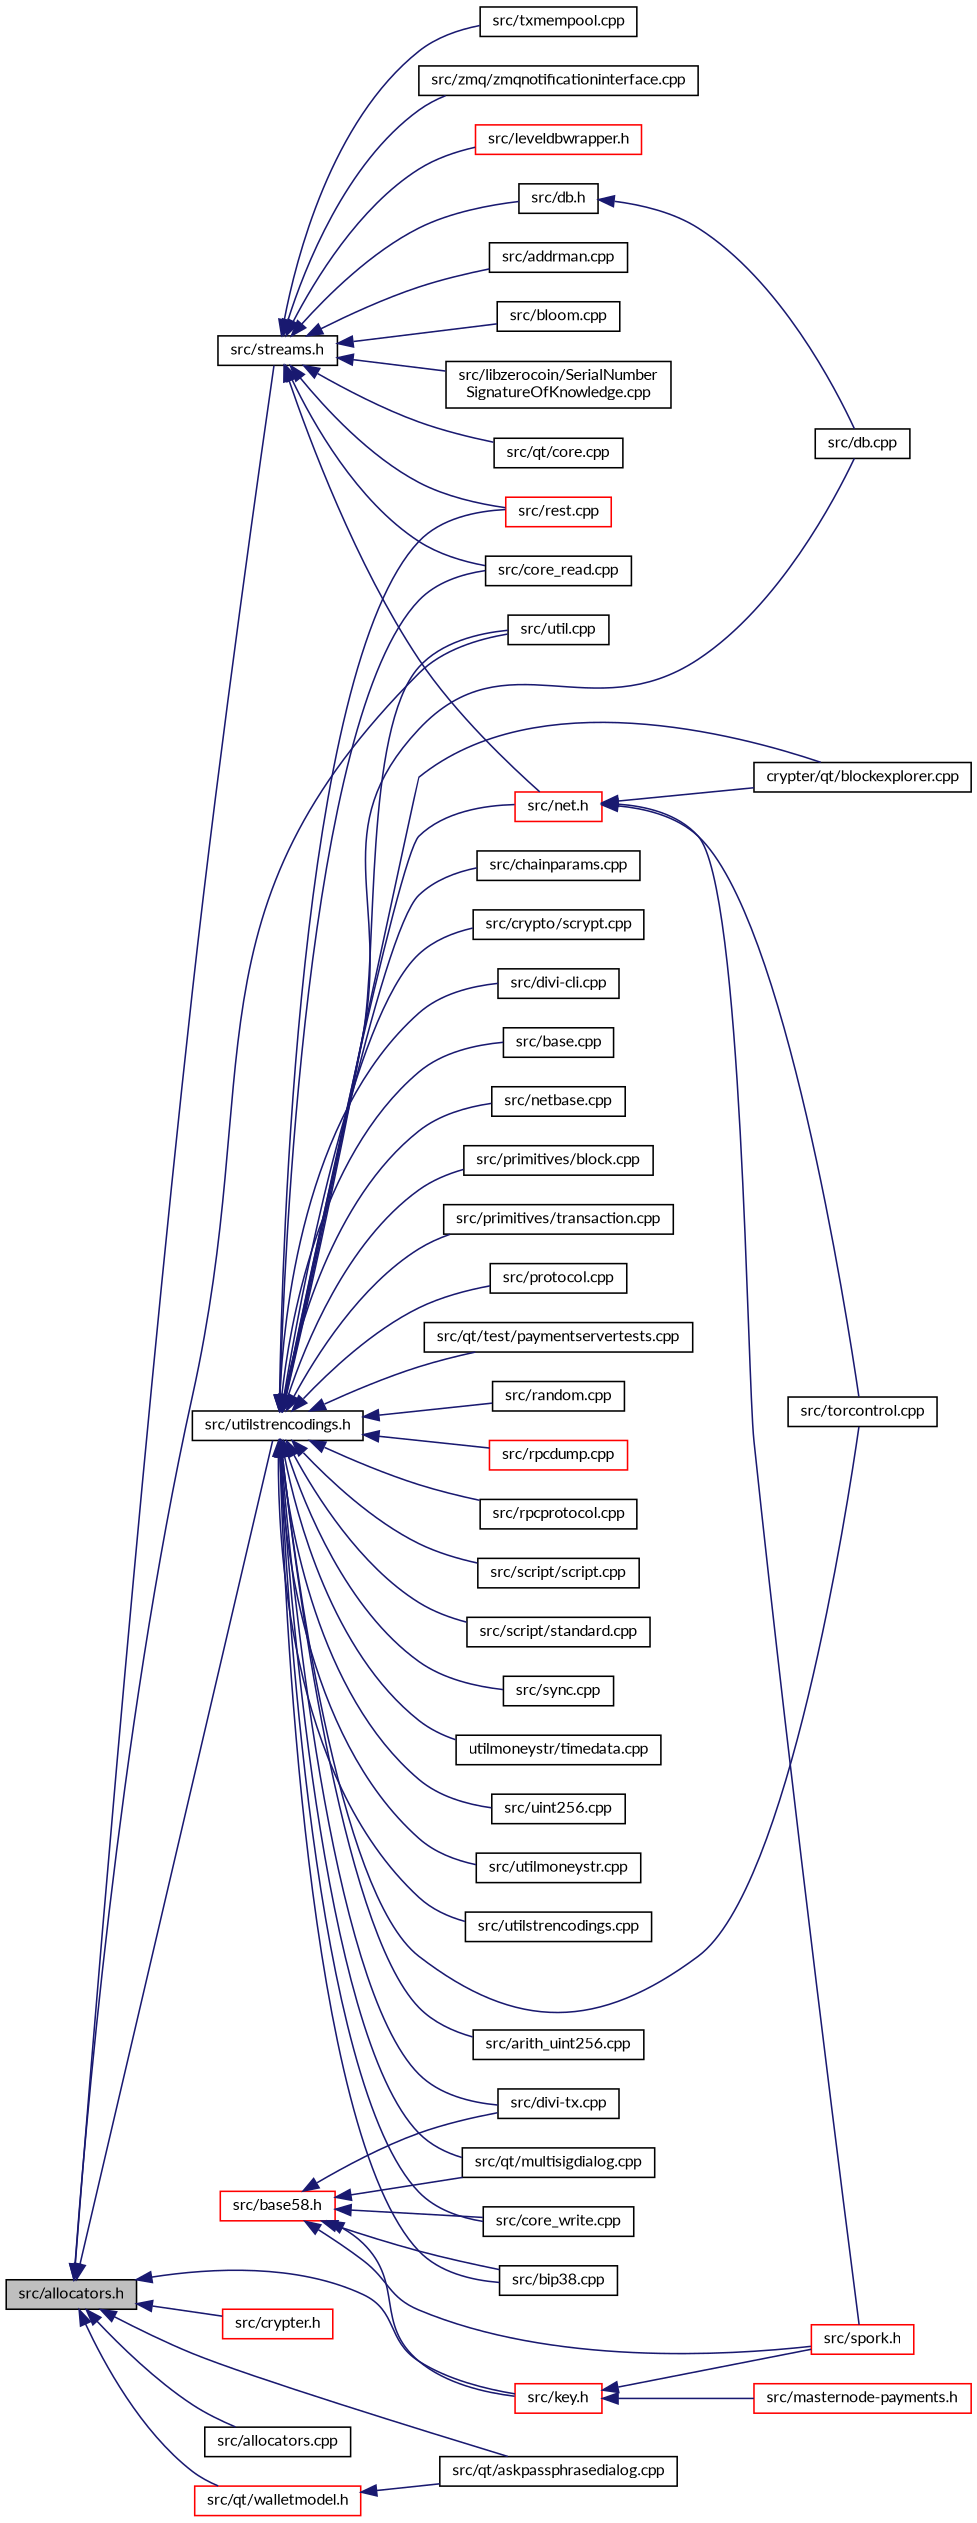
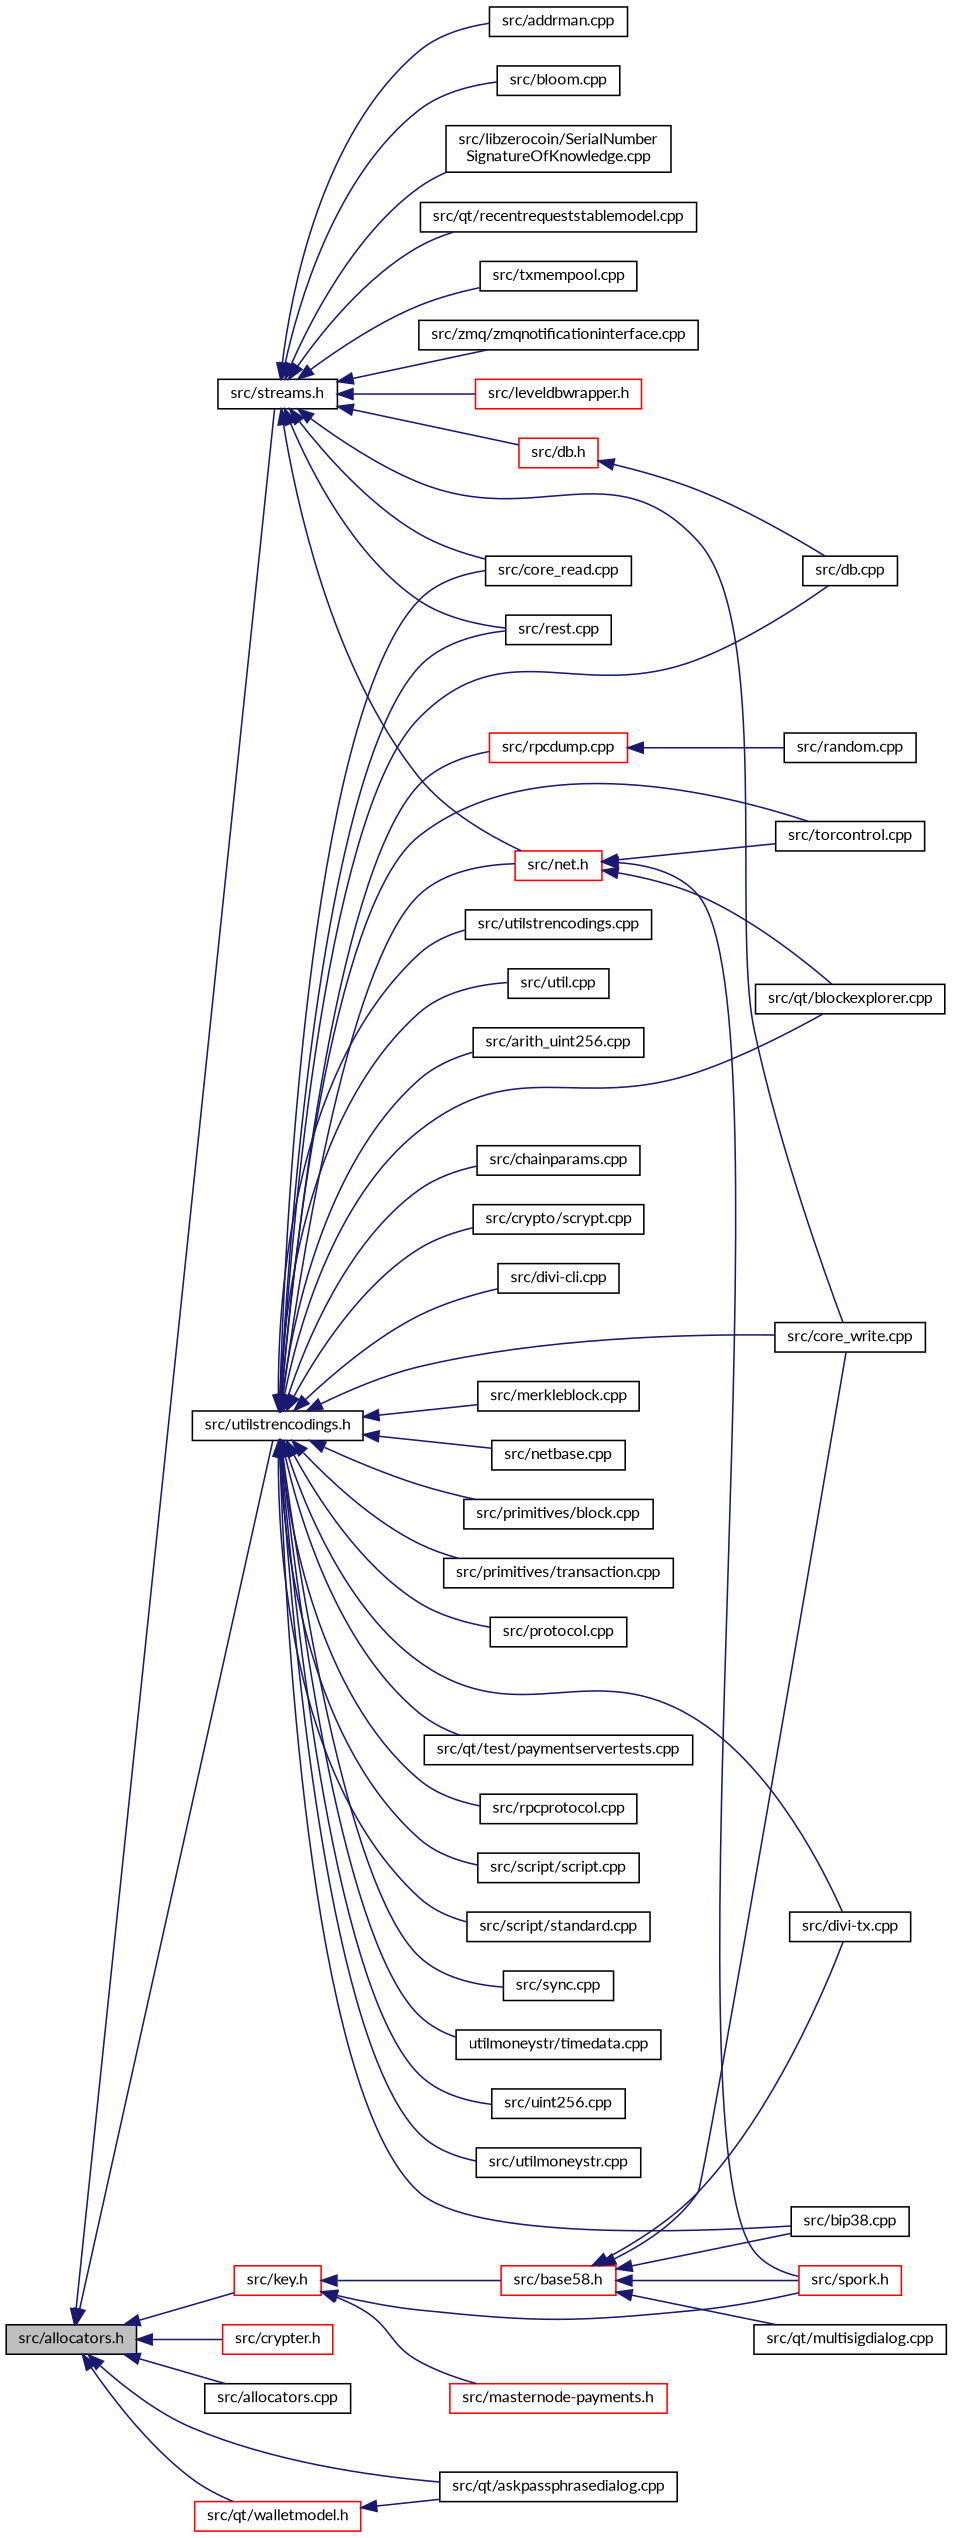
node "src/db.h": color black -> red
node "src/qt/core.cpp": label "src/qt/core.cpp" -> "src/qt/recentrequeststablemodel.cpp"
node "src/rest.cpp": color red -> black
edge "src/core_write.cpp" -> "src/streams.h": added
node "crypter/qt/blockexplorer.cpp": label "crypter/qt/blockexplorer.cpp" -> "src/qt/blockexplorer.cpp"
node "src/base.cpp": label "src/base.cpp" -> "src/merkleblock.cpp"
edge "src/util.cpp" -> "src/allocators.h": removed
edge "src/random.cpp" -> "src/utilstrencodings.h": now "src/random.cpp" -> "src/rpcdump.cpp"
edge "src/qt/multisigdialog.cpp" -> "src/utilstrencodings.h": removed
edge "src/key.h" -> "src/base58.h": reversed
